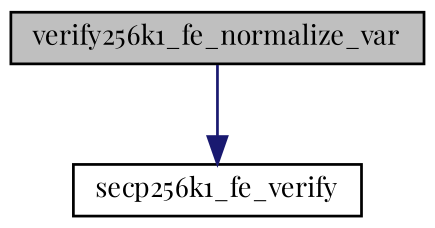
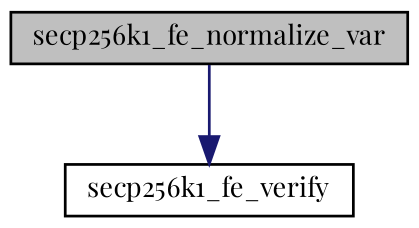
node "verify256k1_fe_normalize_var": label "verify256k1_fe_normalize_var" -> "secp256k1_fe_normalize_var"
